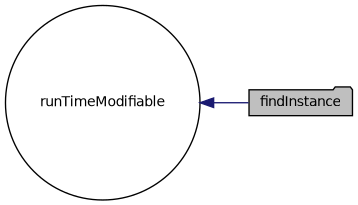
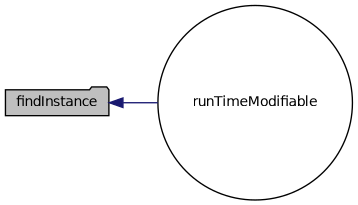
edge "findInstance" -> "runTimeModifiable": reversed
